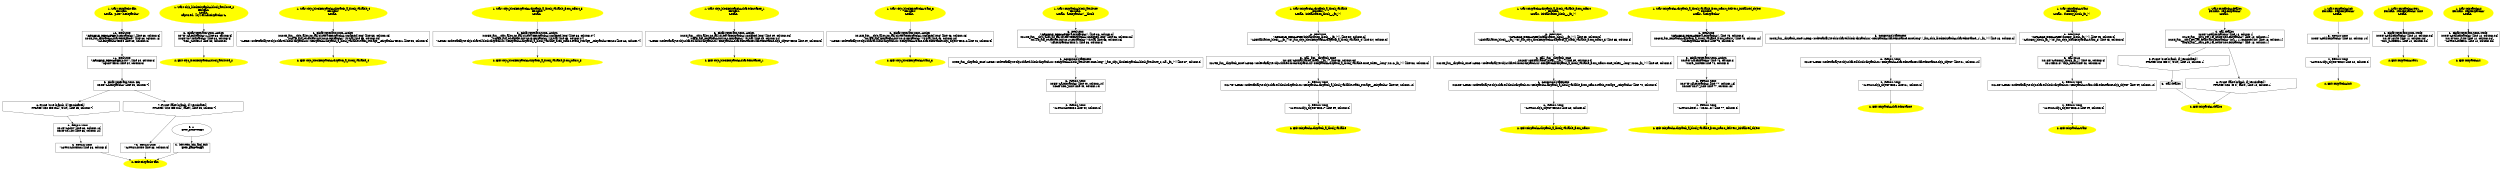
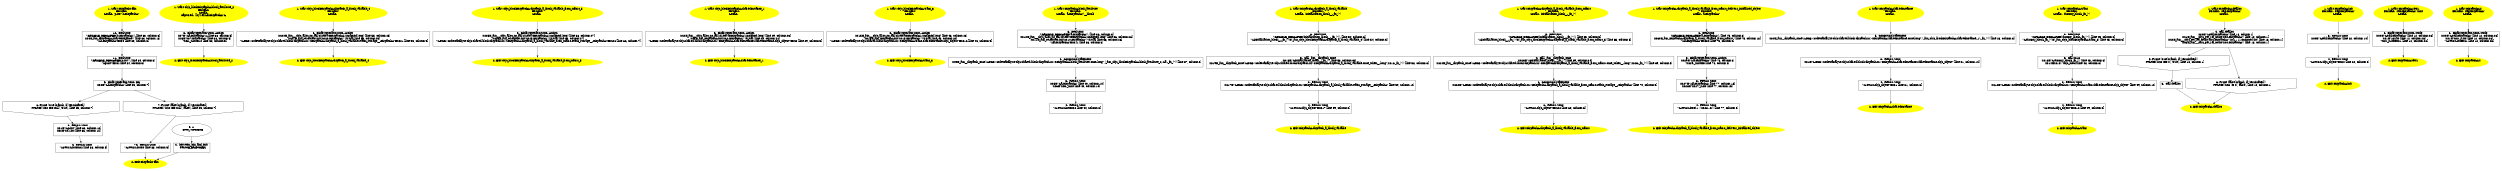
node "1: Start DispatchA.sharedInstance Formals: Locals:": added
node "3: + END_BRANCHES": label "3: + END_BRANCHES" -> "3: + END_VARIABLE"
node "4:  between_join_and_exit END_BRANCHES": label "4:  between_join_and_exit END_BRANCHES" -> "4:  between_join_and_exit PRUNE_BRANCHES"
edge "4:  Return Stmt *&return:int=n$2 [line 86, column 5]" -> "2: Exit DispatchMain": removed
